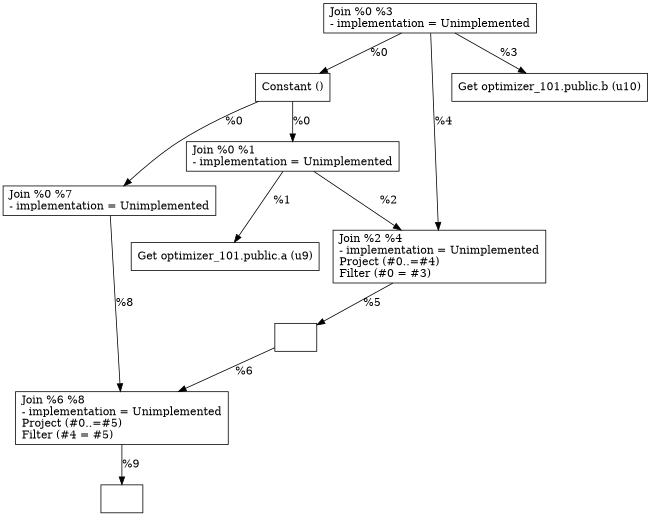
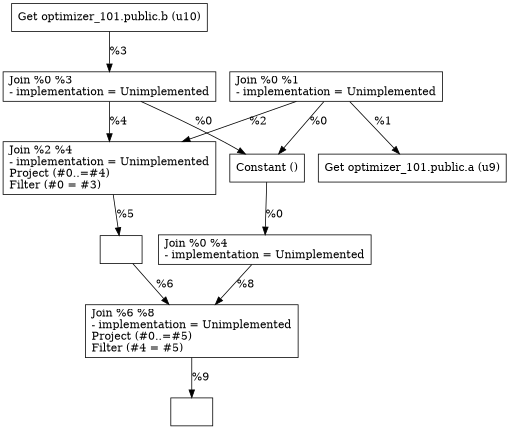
edge "Join %0 %3 - implementation = Unimplemented" -> "Get optimizer_101.public.b (u10)": reversed
edge "Constant ()" -> "Join %0 %1 - implementation = Unimplemented": reversed
node "Join %0 %7 - implementation = Unimplemented": label "Join %0 %7 - implementation = Unimplemented" -> "Join %0 %4 - implementation = Unimplemented"
